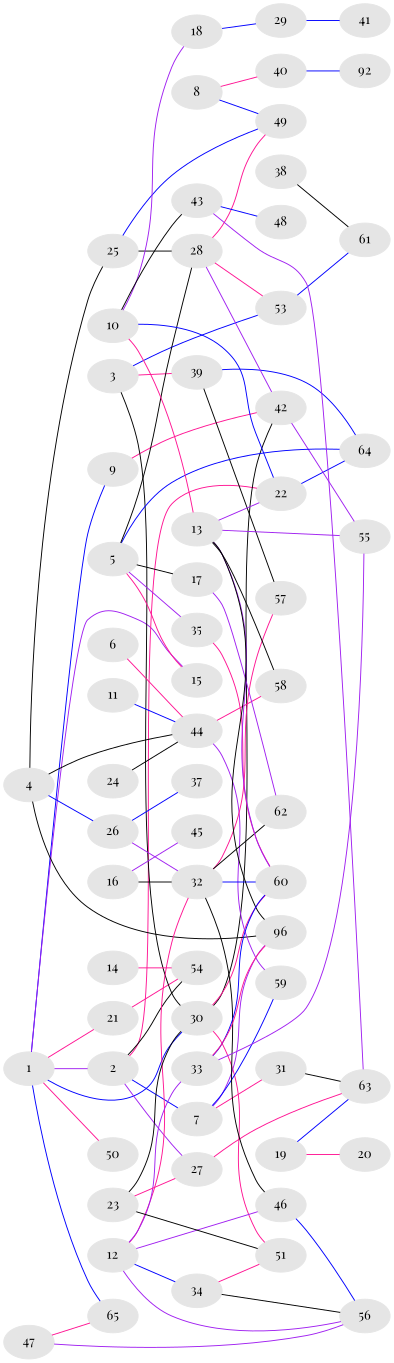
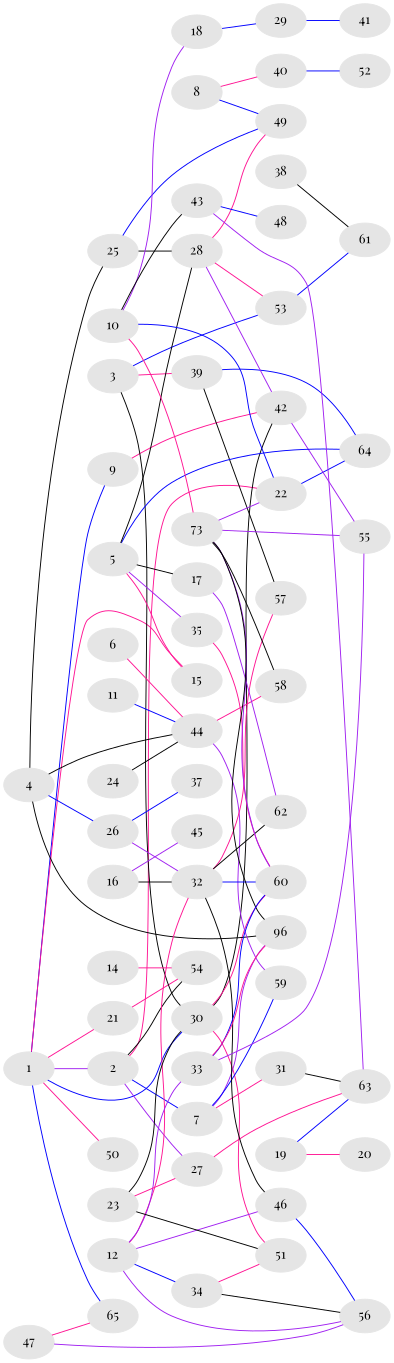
node "92": label "92" -> "52"
node "13": label "13" -> "73"
edge "15" -- "1": color purple -> deeppink
